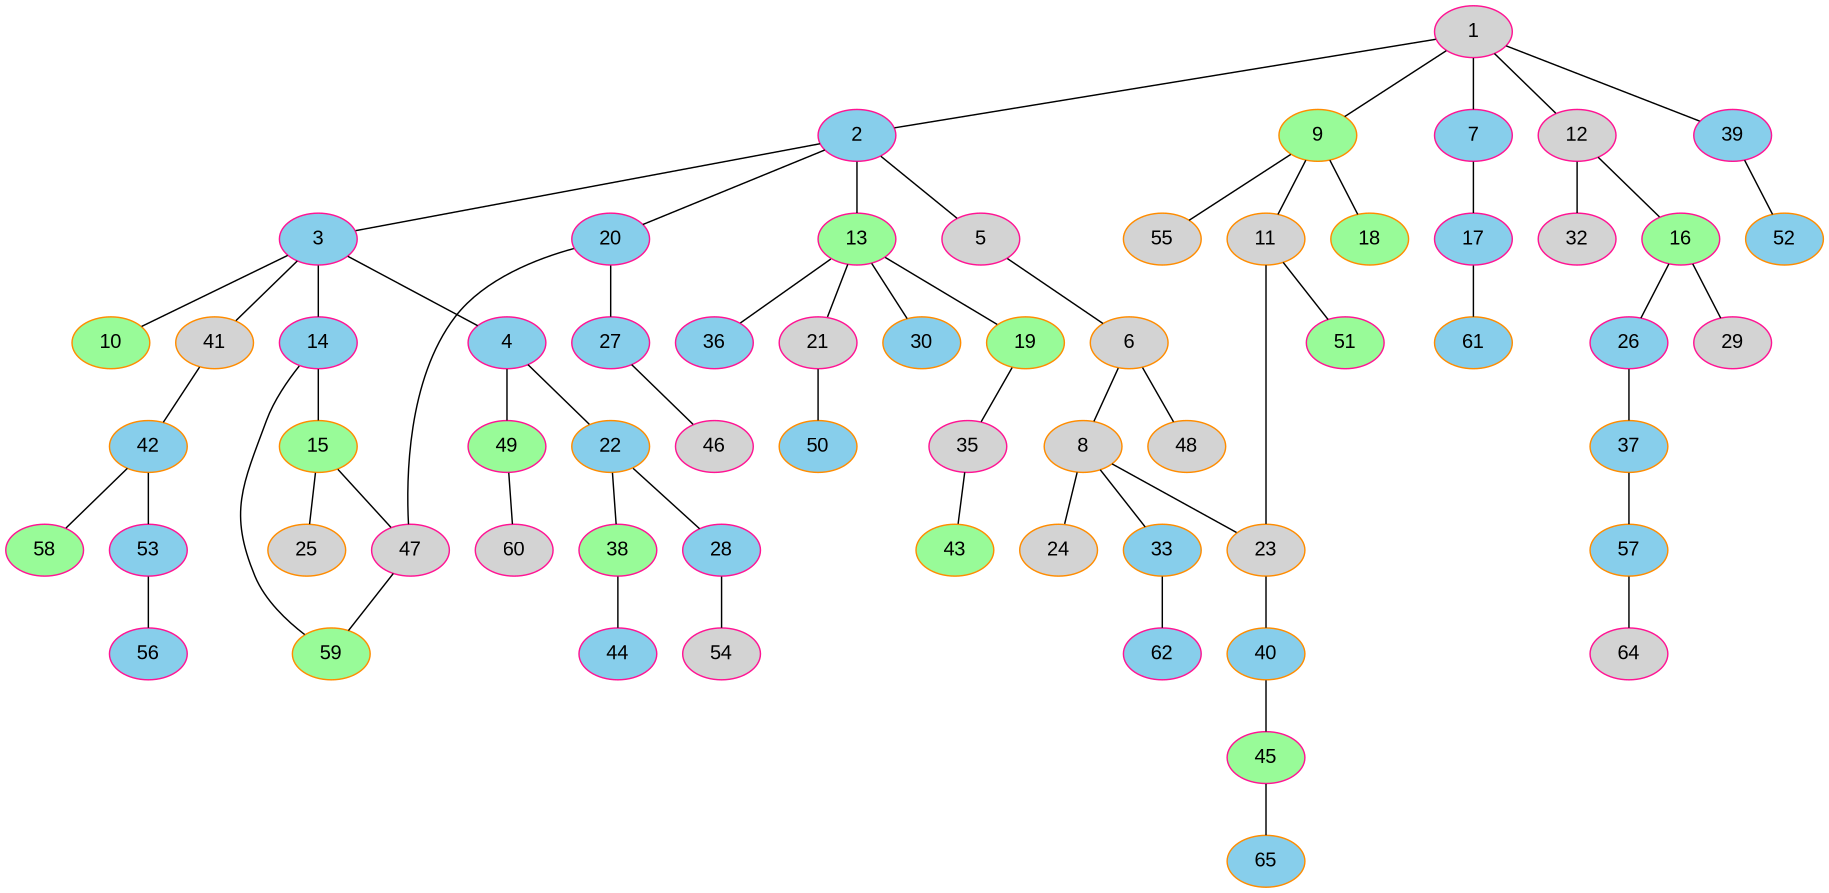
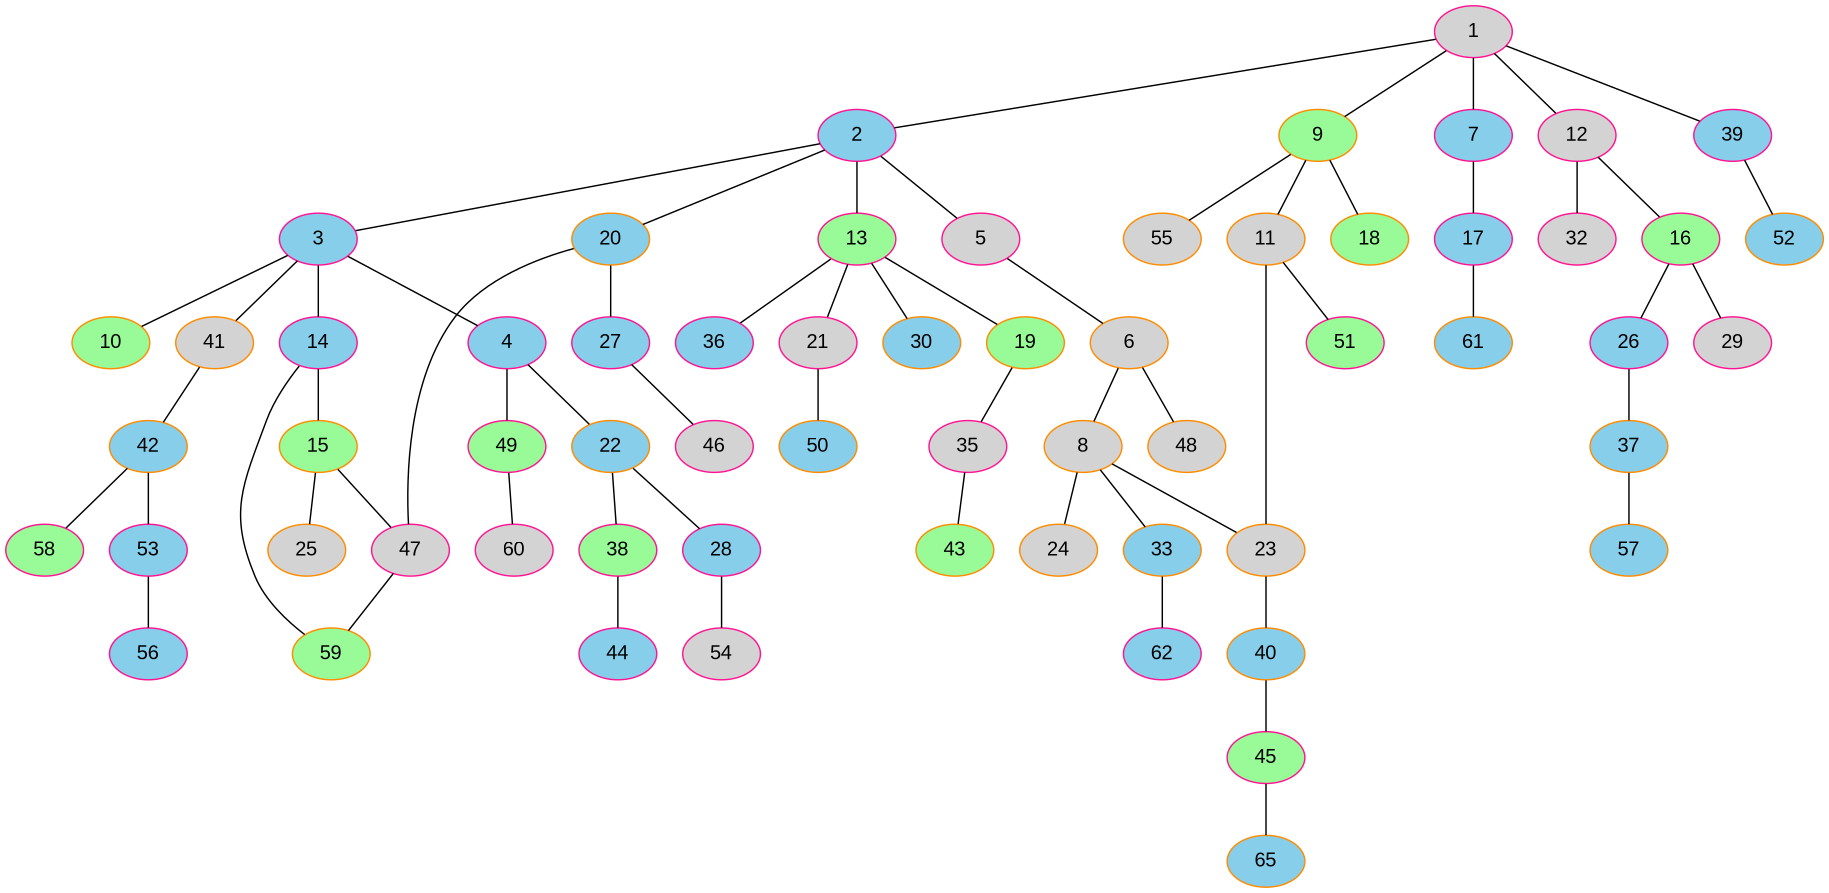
node "20": color deeppink -> darkorange
node "64": removed
